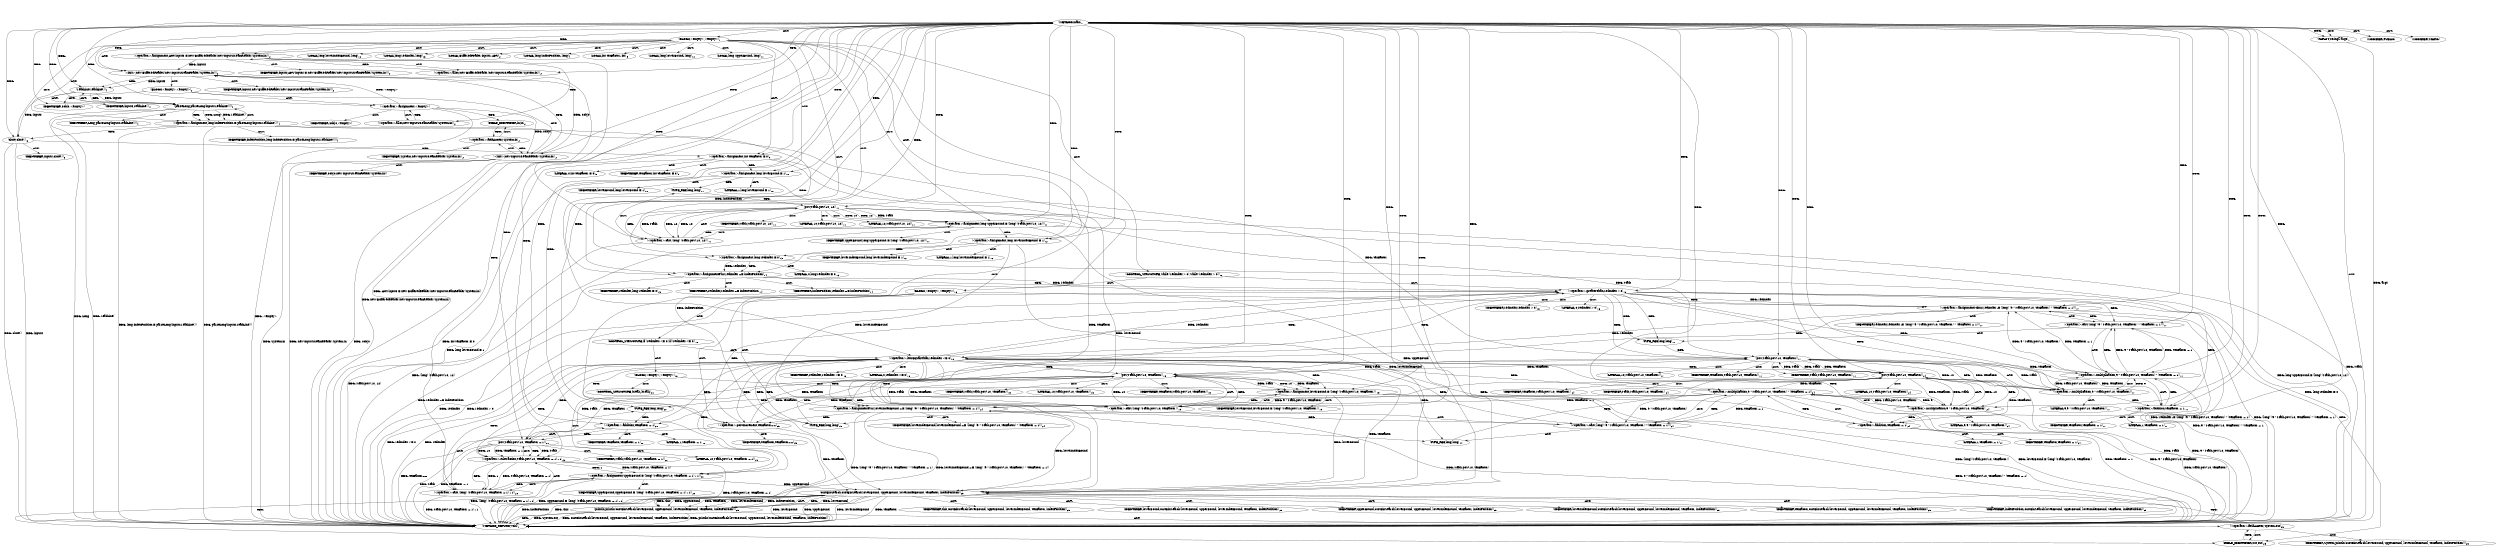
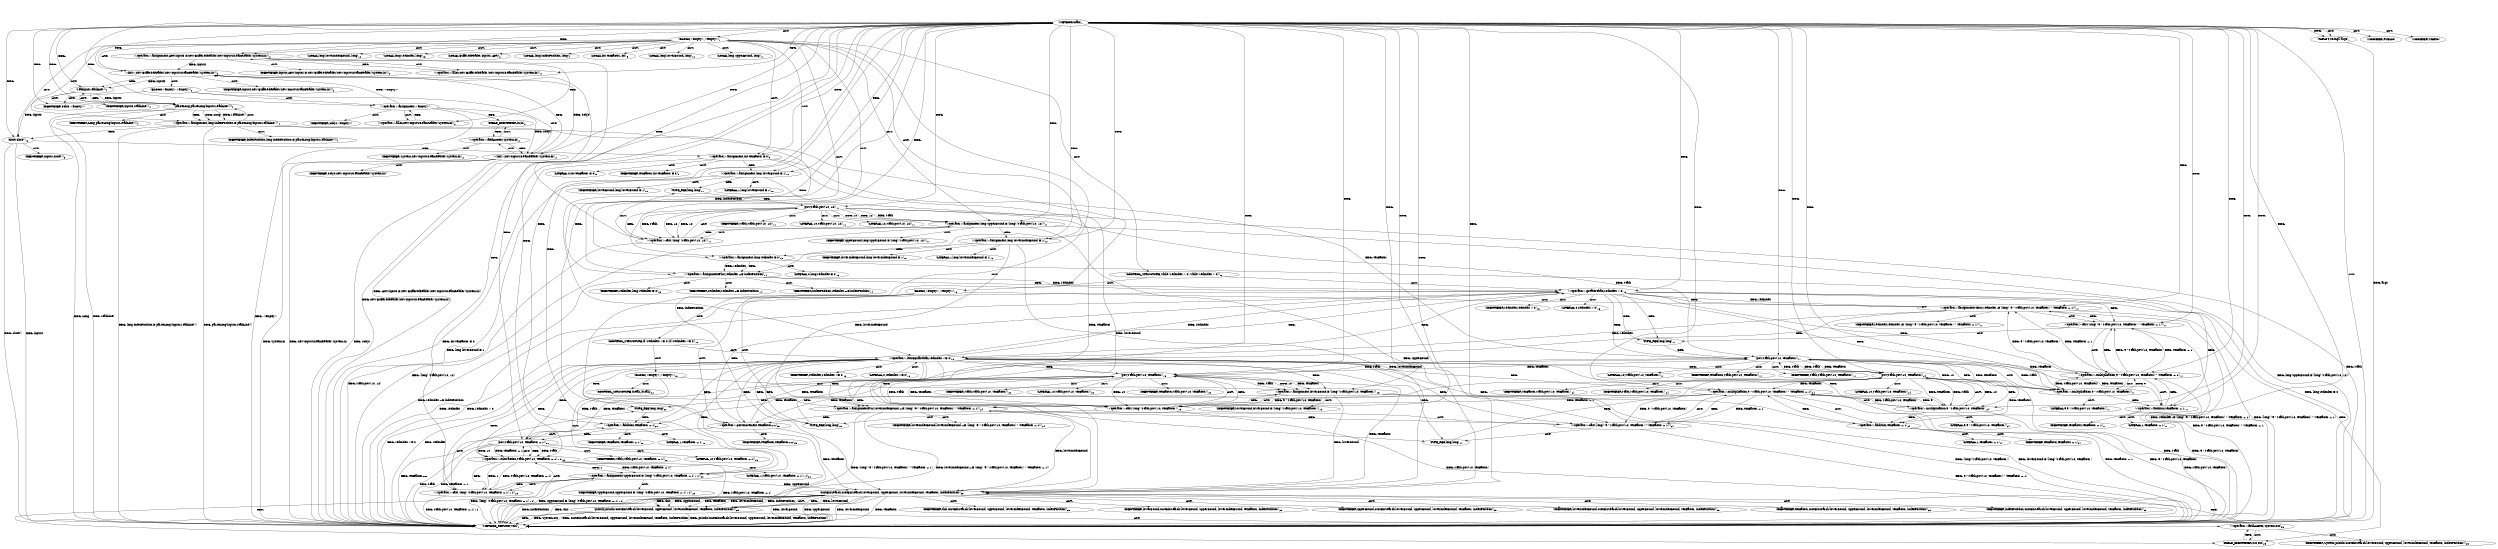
edge "(<operator>.lessEqualsThan,redIndex <= 0)" -> "(LITERAL,0,redIndex <= 0)": reversed
node "(LITERAL,1,Math.pow(10, tenFactor + 1) - 1)": added
